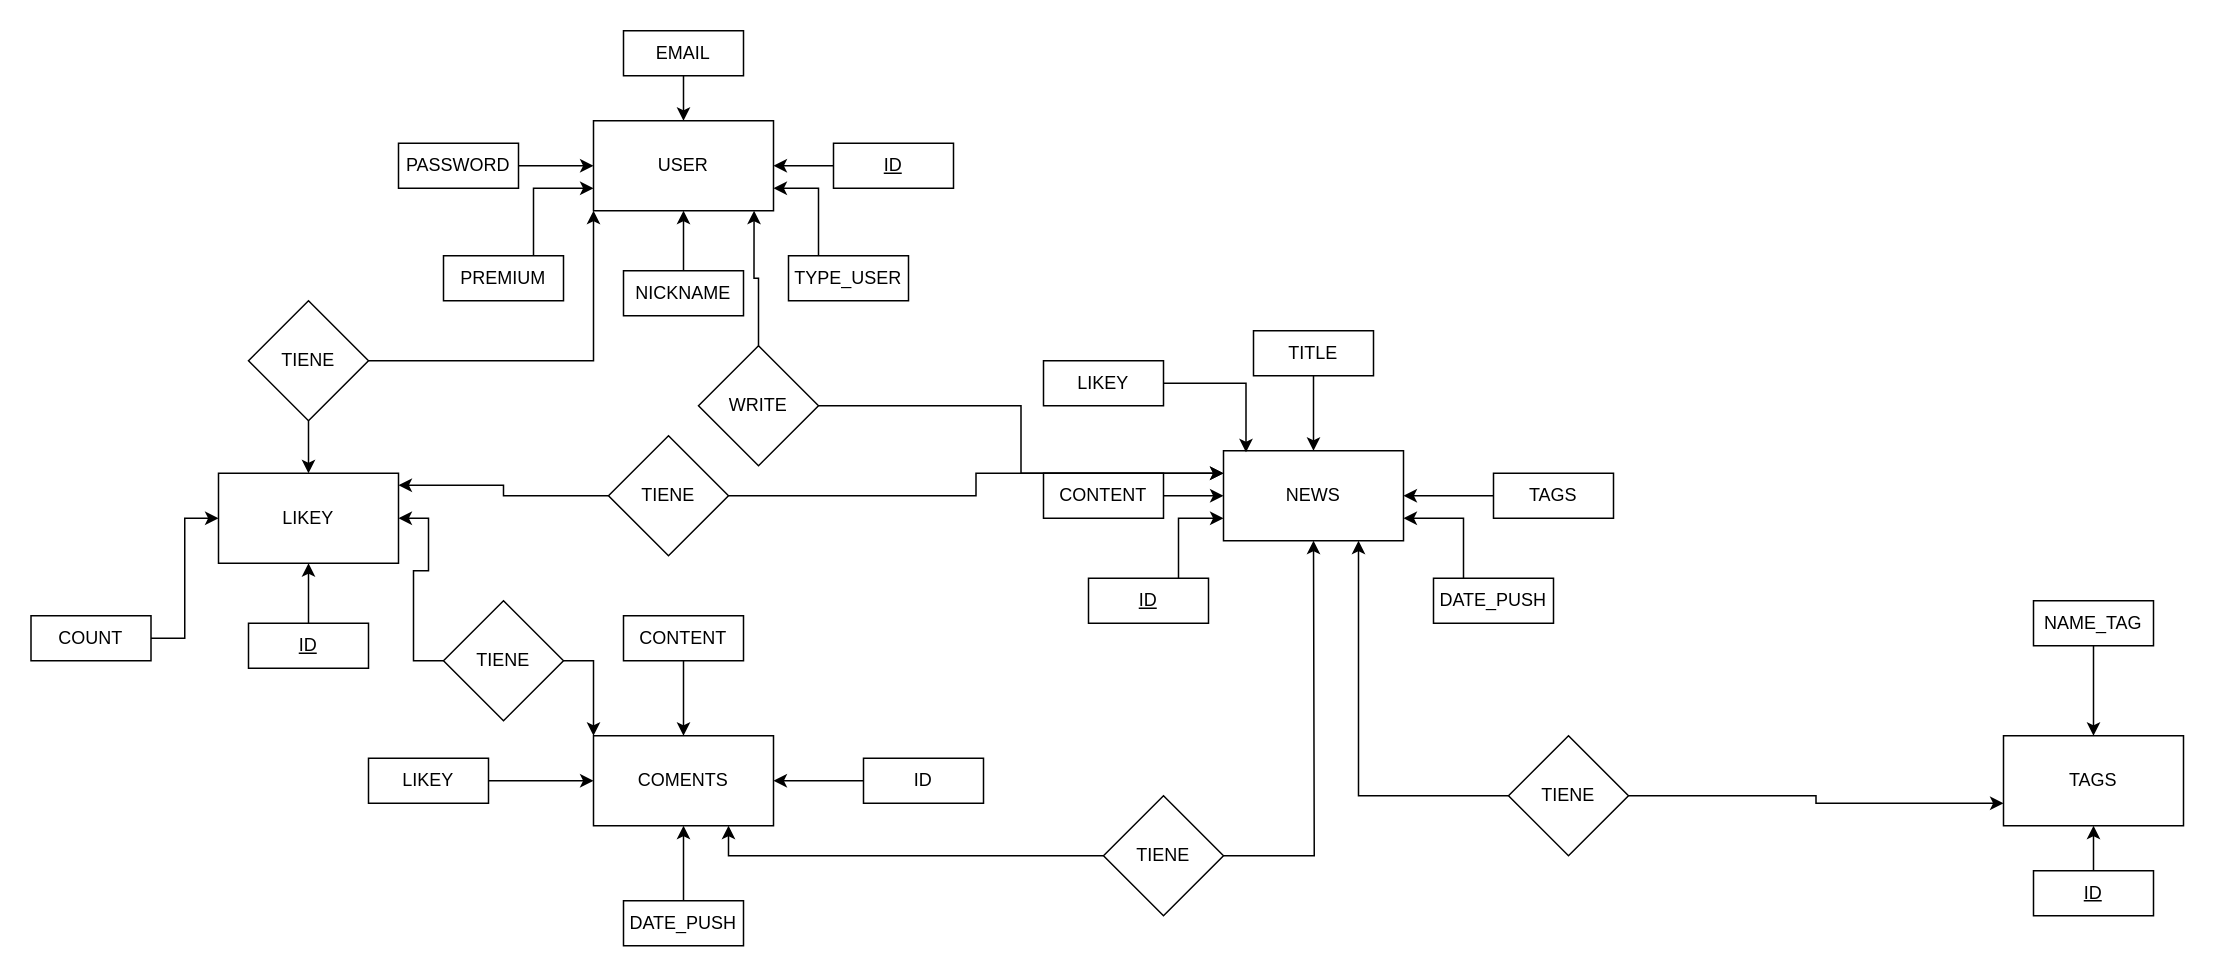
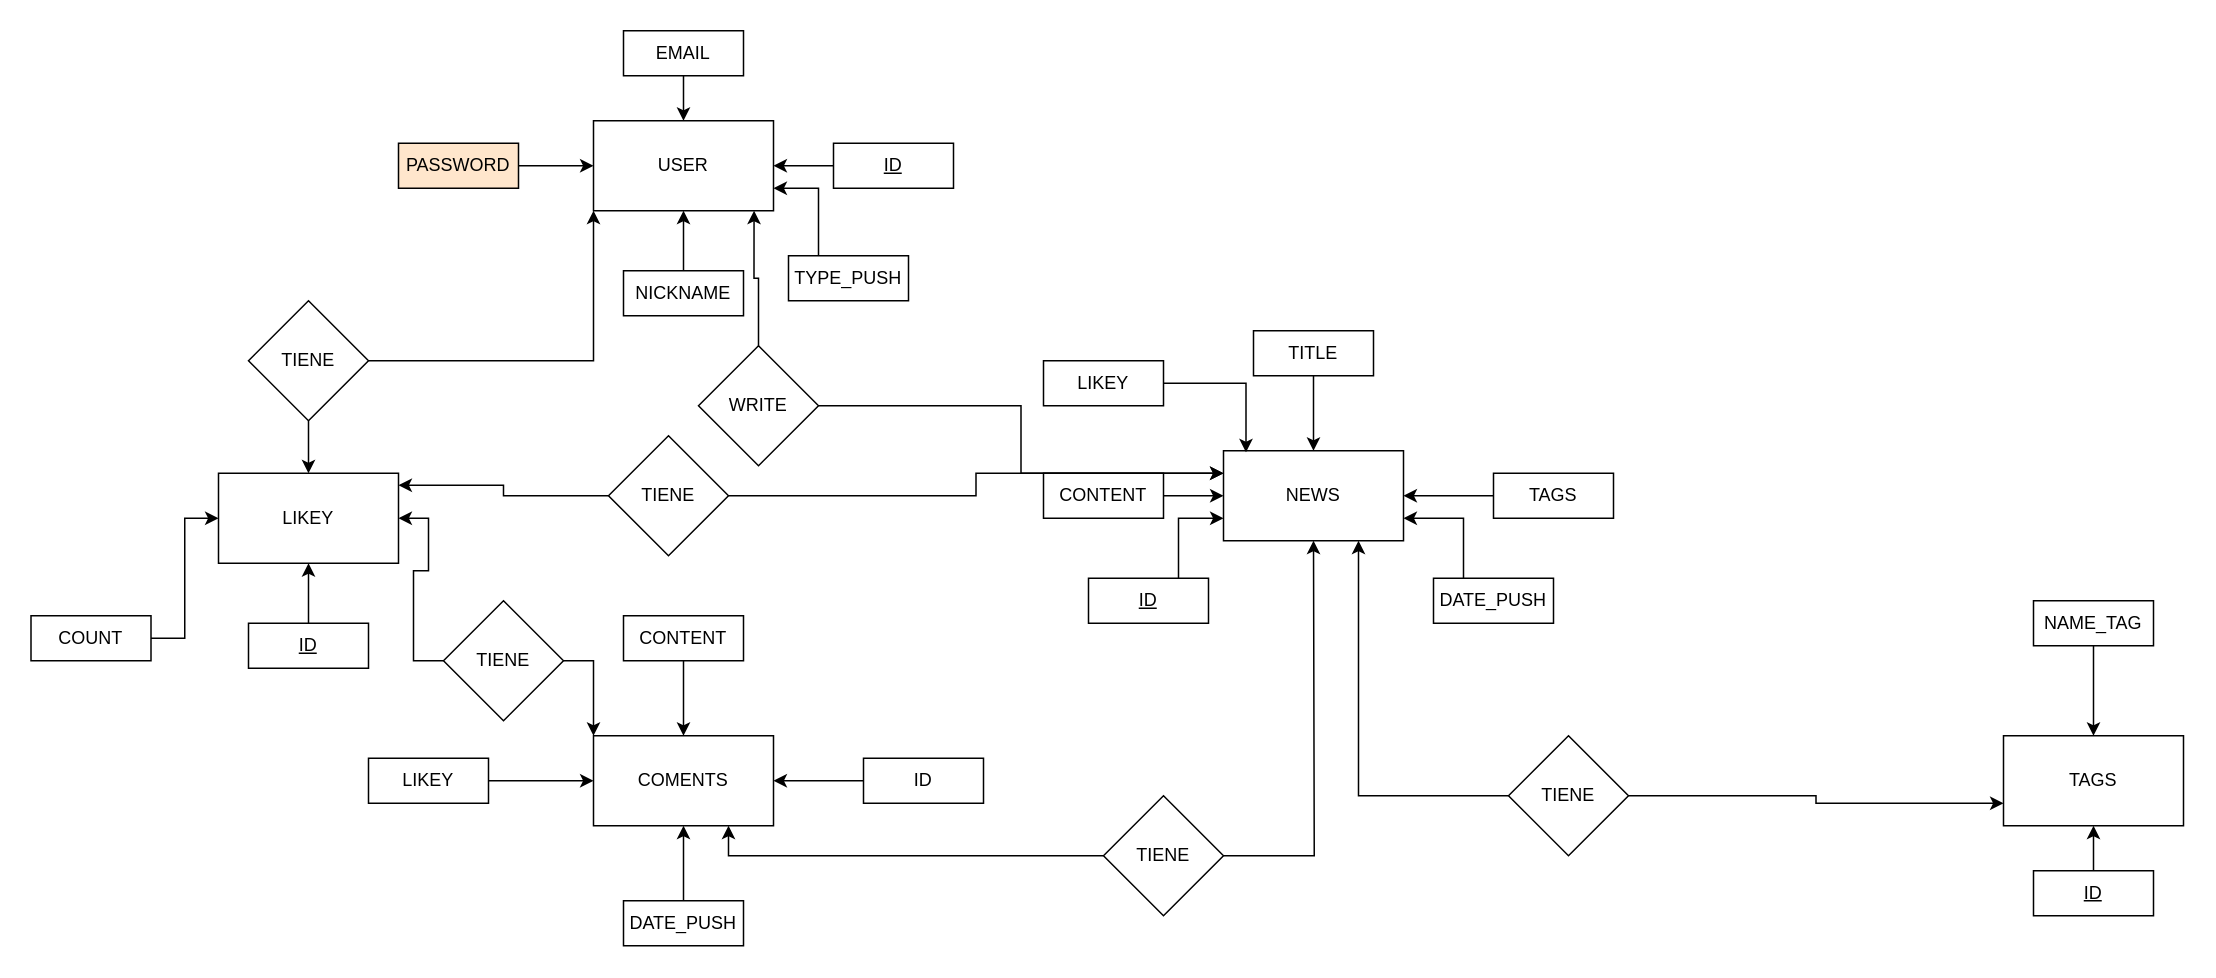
node "PASSWORD": fillcolor #ffffff -> #ffe6cc
edge "PREMIUM" -> "USER": removed
node "PREMIUM": removed
node "TYPE_USER": label "TYPE_USER" -> "TYPE_PUSH"
